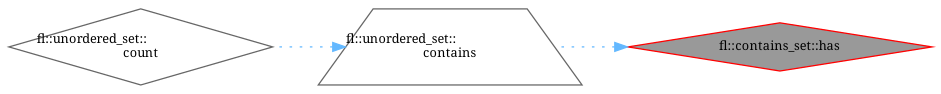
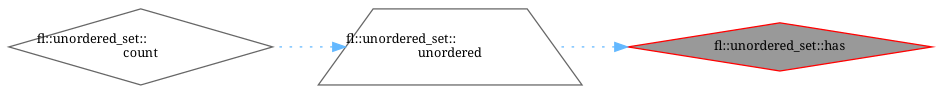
node "fl::unordered_set:: contains": label "fl::unordered_set:: contains" -> "fl::unordered_set:: unordered"
node "fl::contains_set::has": label "fl::contains_set::has" -> "fl::unordered_set::has"
